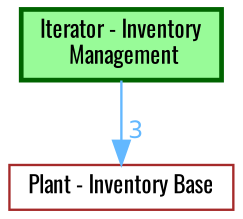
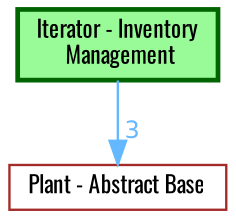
node "Plant - Inventory Base": label "Plant - Inventory Base" -> "Plant - Abstract Base"
